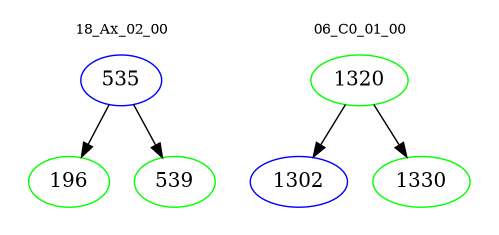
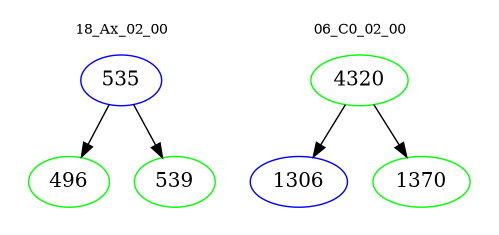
cluster "06_C0_01_00": label "06_C0_01_00" -> "06_C0_02_00"
node "1320": label "1320" -> "4320"
node "196": label "196" -> "496"
node "1302": label "1302" -> "1306"
node "1330": label "1330" -> "1370"
